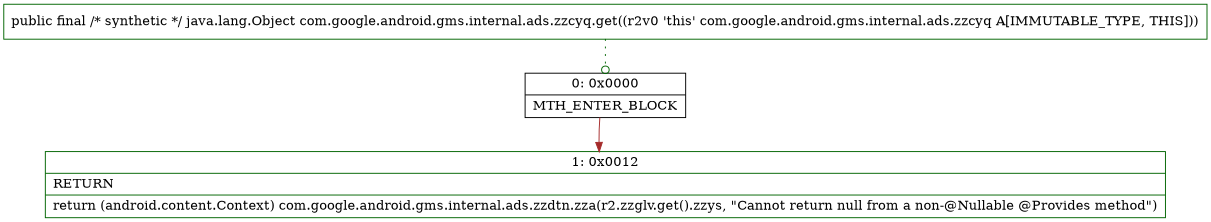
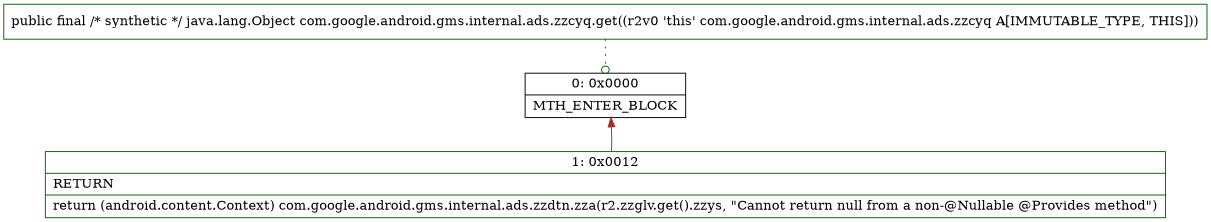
edge "0: 0x0000" -> "1: 0x0012": reversed
